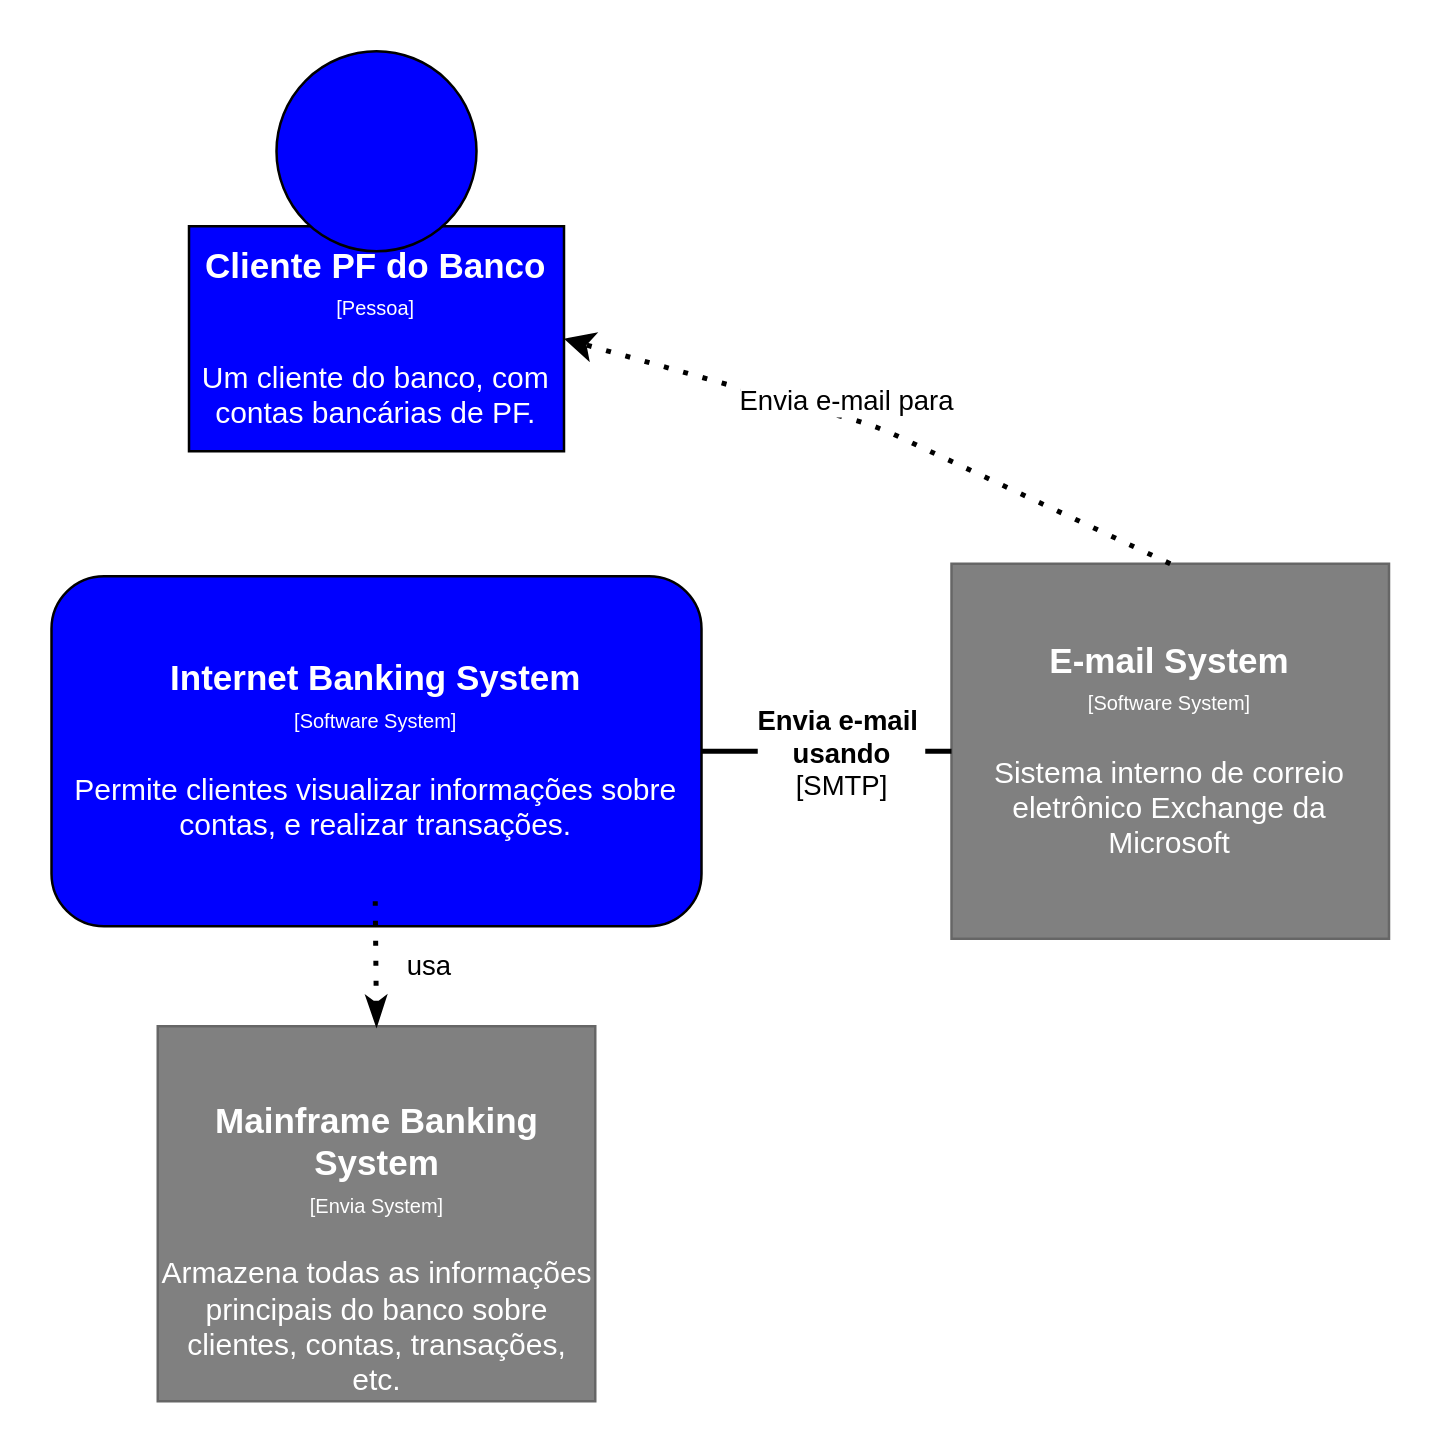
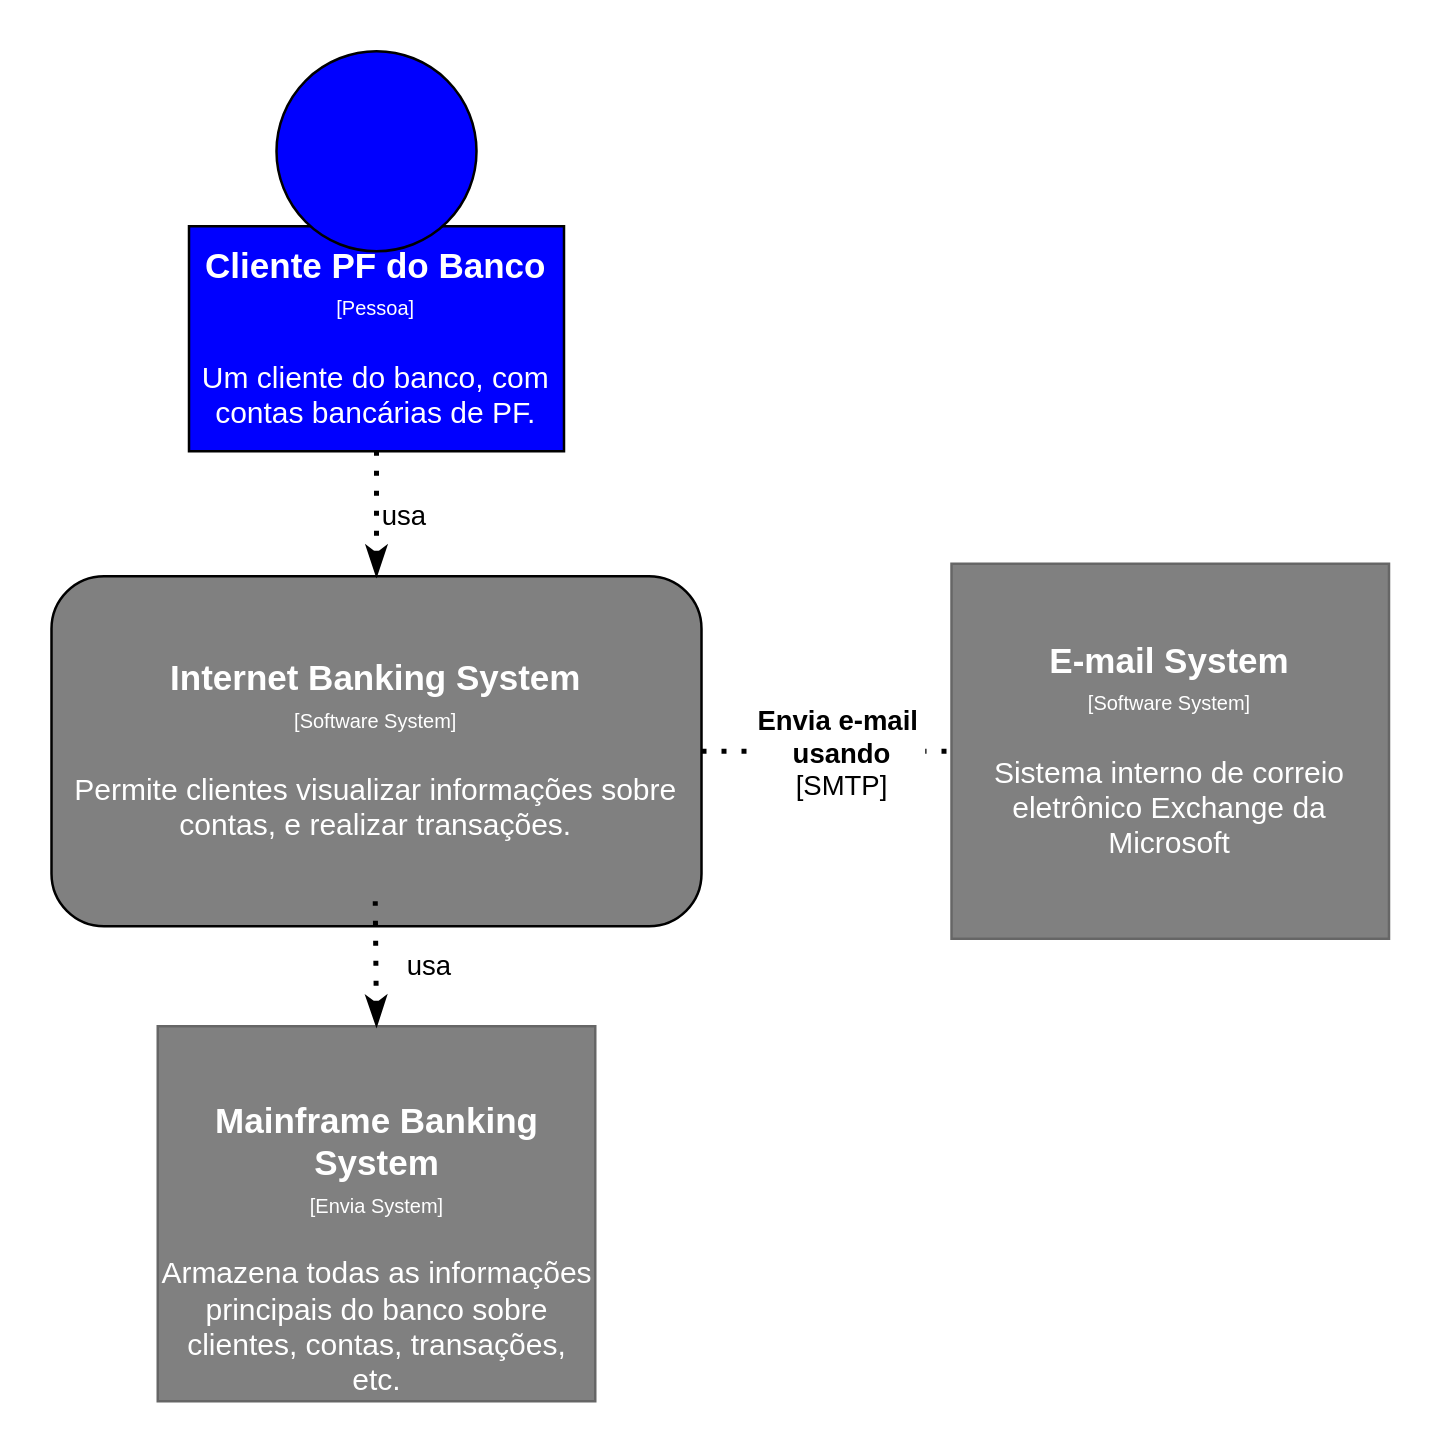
edge "E-mail System[Software System] Sistema interno de correio eletrônico Exchange da Microsoft" -> "Cliente PF do Banco [Pessoa] Um cliente do banco, com contas bancárias de PF.": removed, label "Envia e-mail para"
edge "Cliente PF do Banco [Pessoa] Um cliente do banco, com contas bancárias de PF." -> "Internet Banking System[Software System]Permite clientes visualizar informações sobre contas, e realizar transações.": added, label "usa"
node "Internet Banking System[Software System]Permite clientes visualizar informações sobre contas, e realizar transações.": fillcolor #0000ff -> #808080
edge "Internet Banking System[Software System]Permite clientes visualizar informações sobre contas, e realizar transações." -- "E-mail System[Software System] Sistema interno de correio eletrônico Exchange da Microsoft": style solid -> dashed
